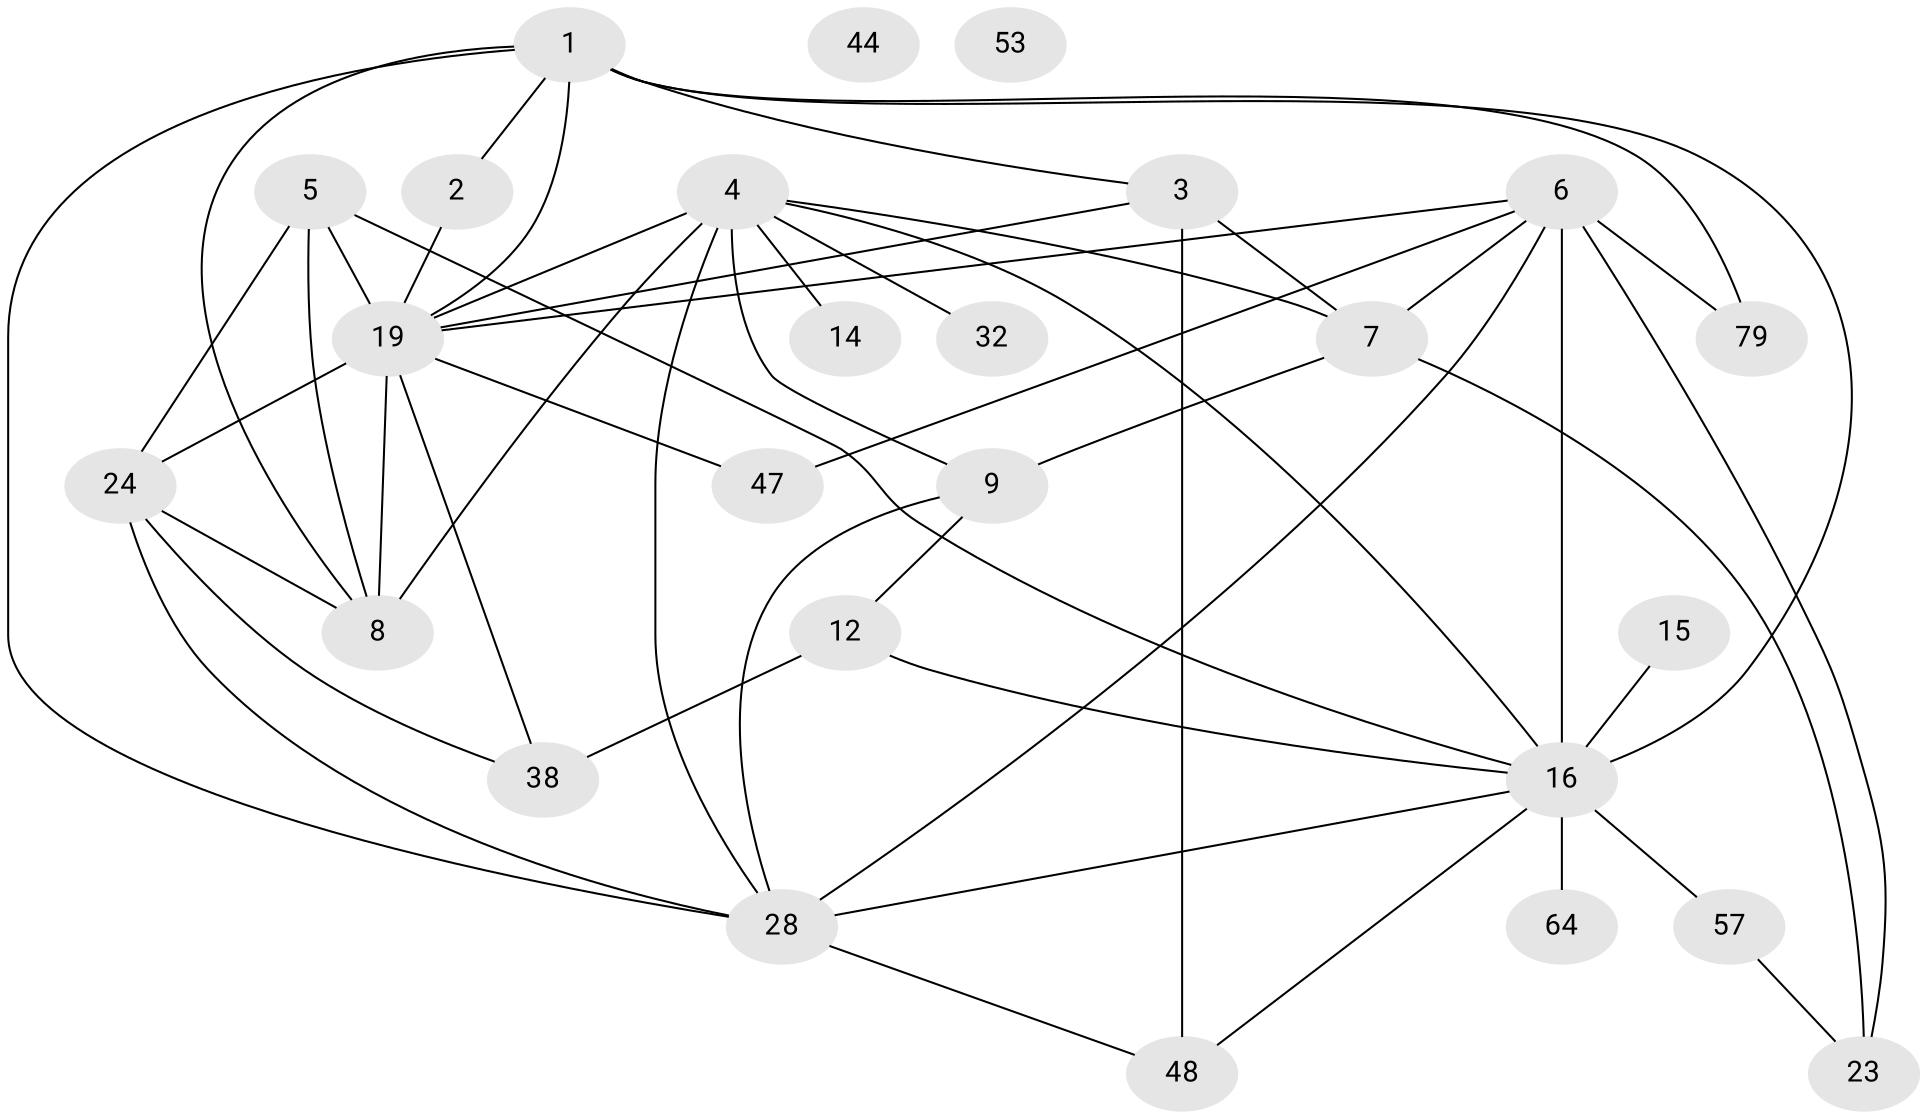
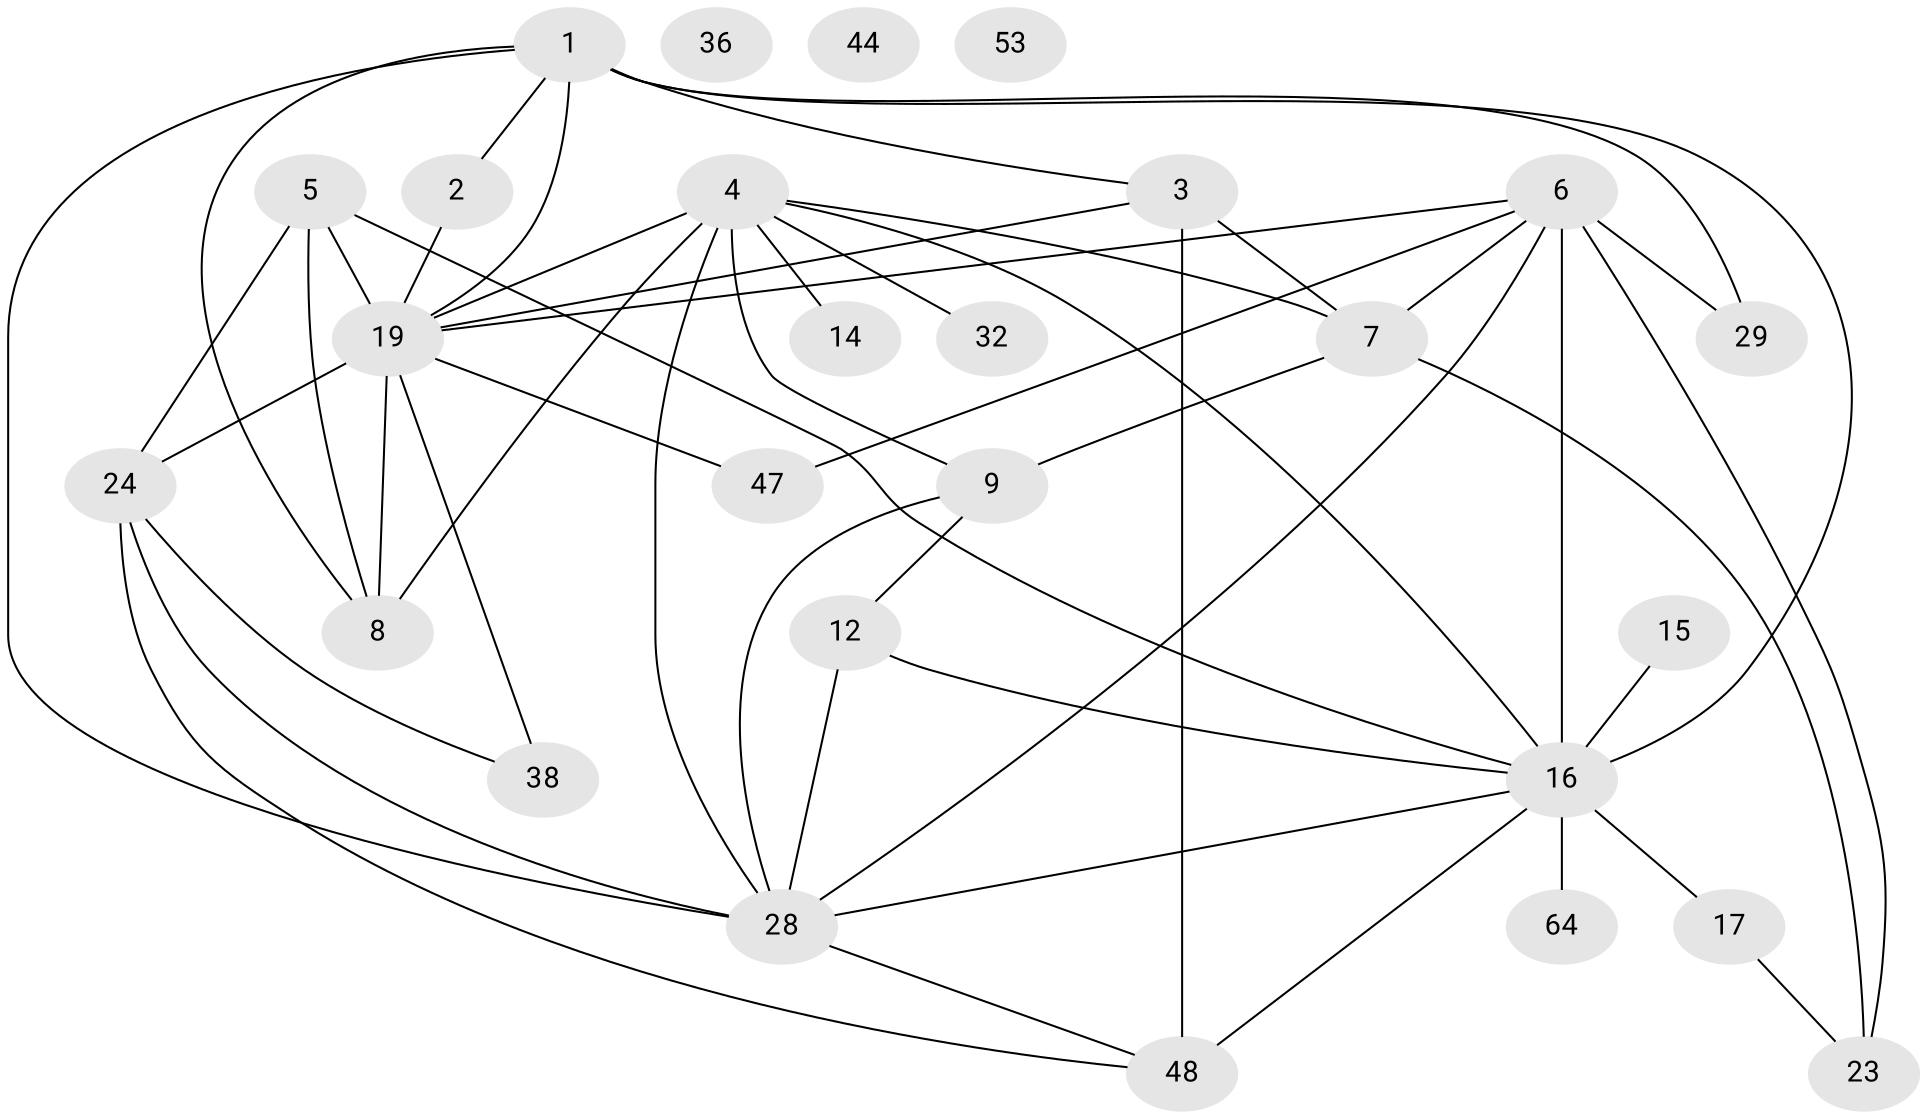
node "36": added
node "79": label "79" -> "29"
edge "24" -- "8": now "24" -- "48"
edge "12" -- "38": now "12" -- "28"
node "57": label "57" -> "17"
